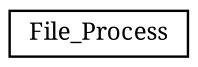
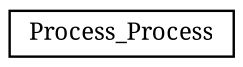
node "File_Process": label "File_Process" -> "Process_Process"
